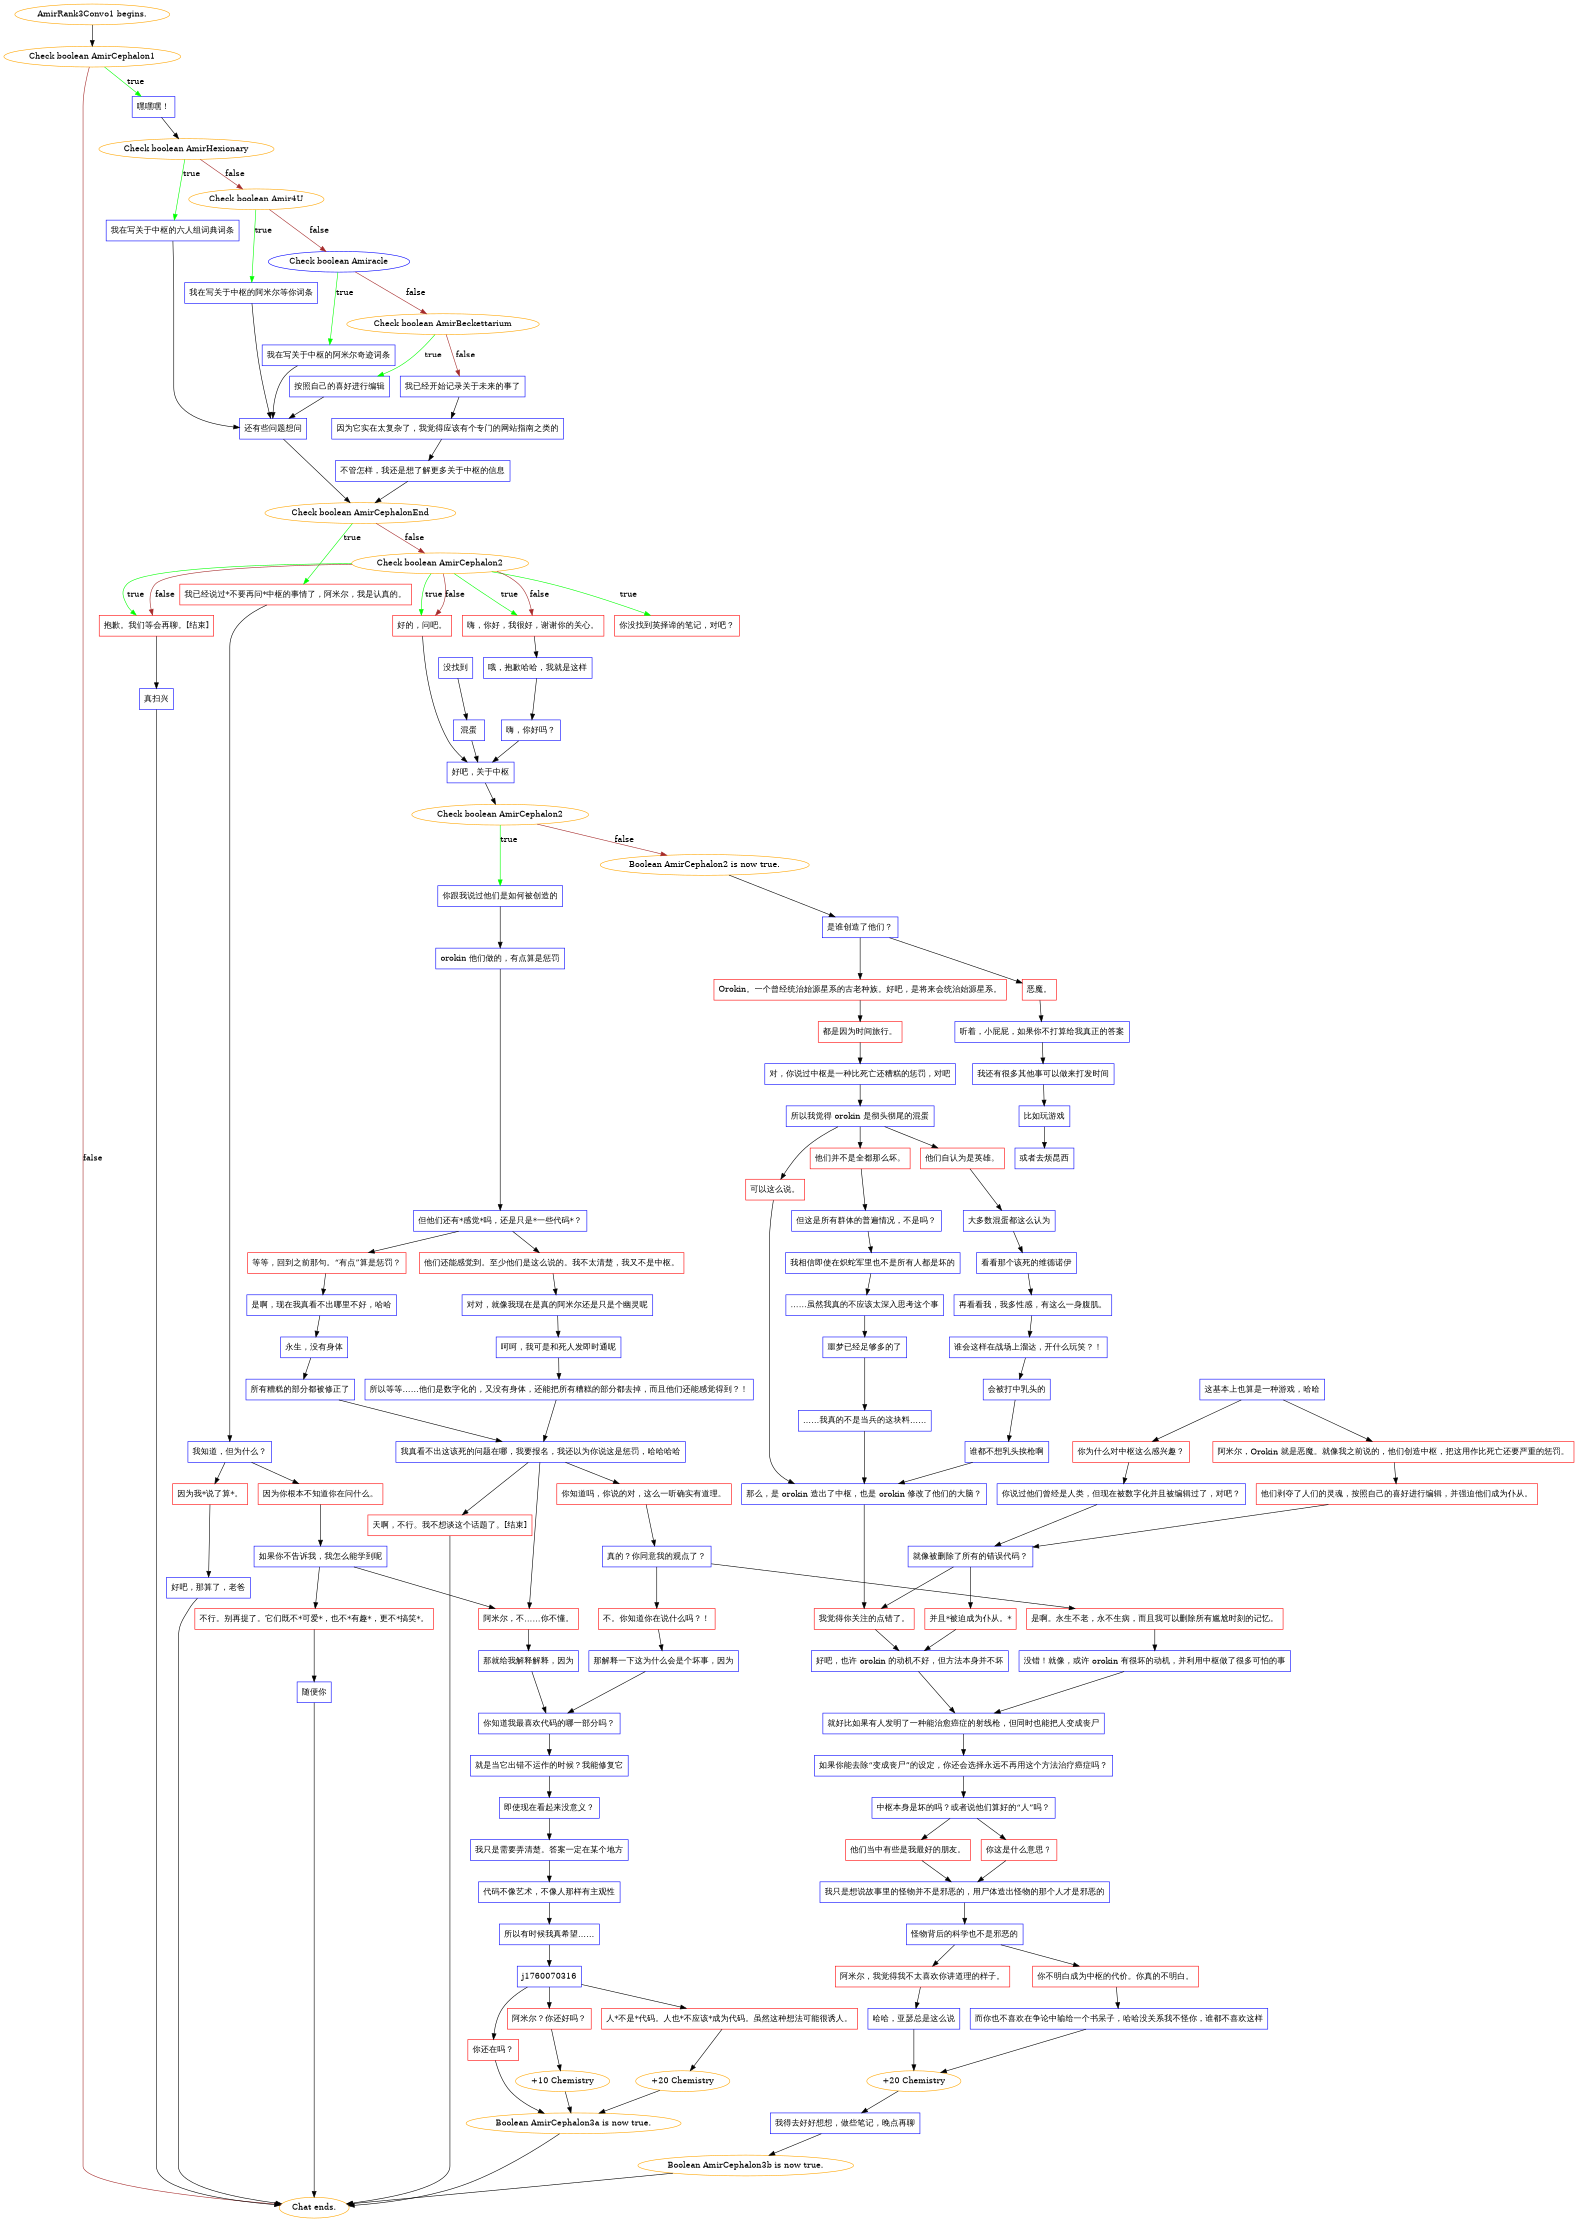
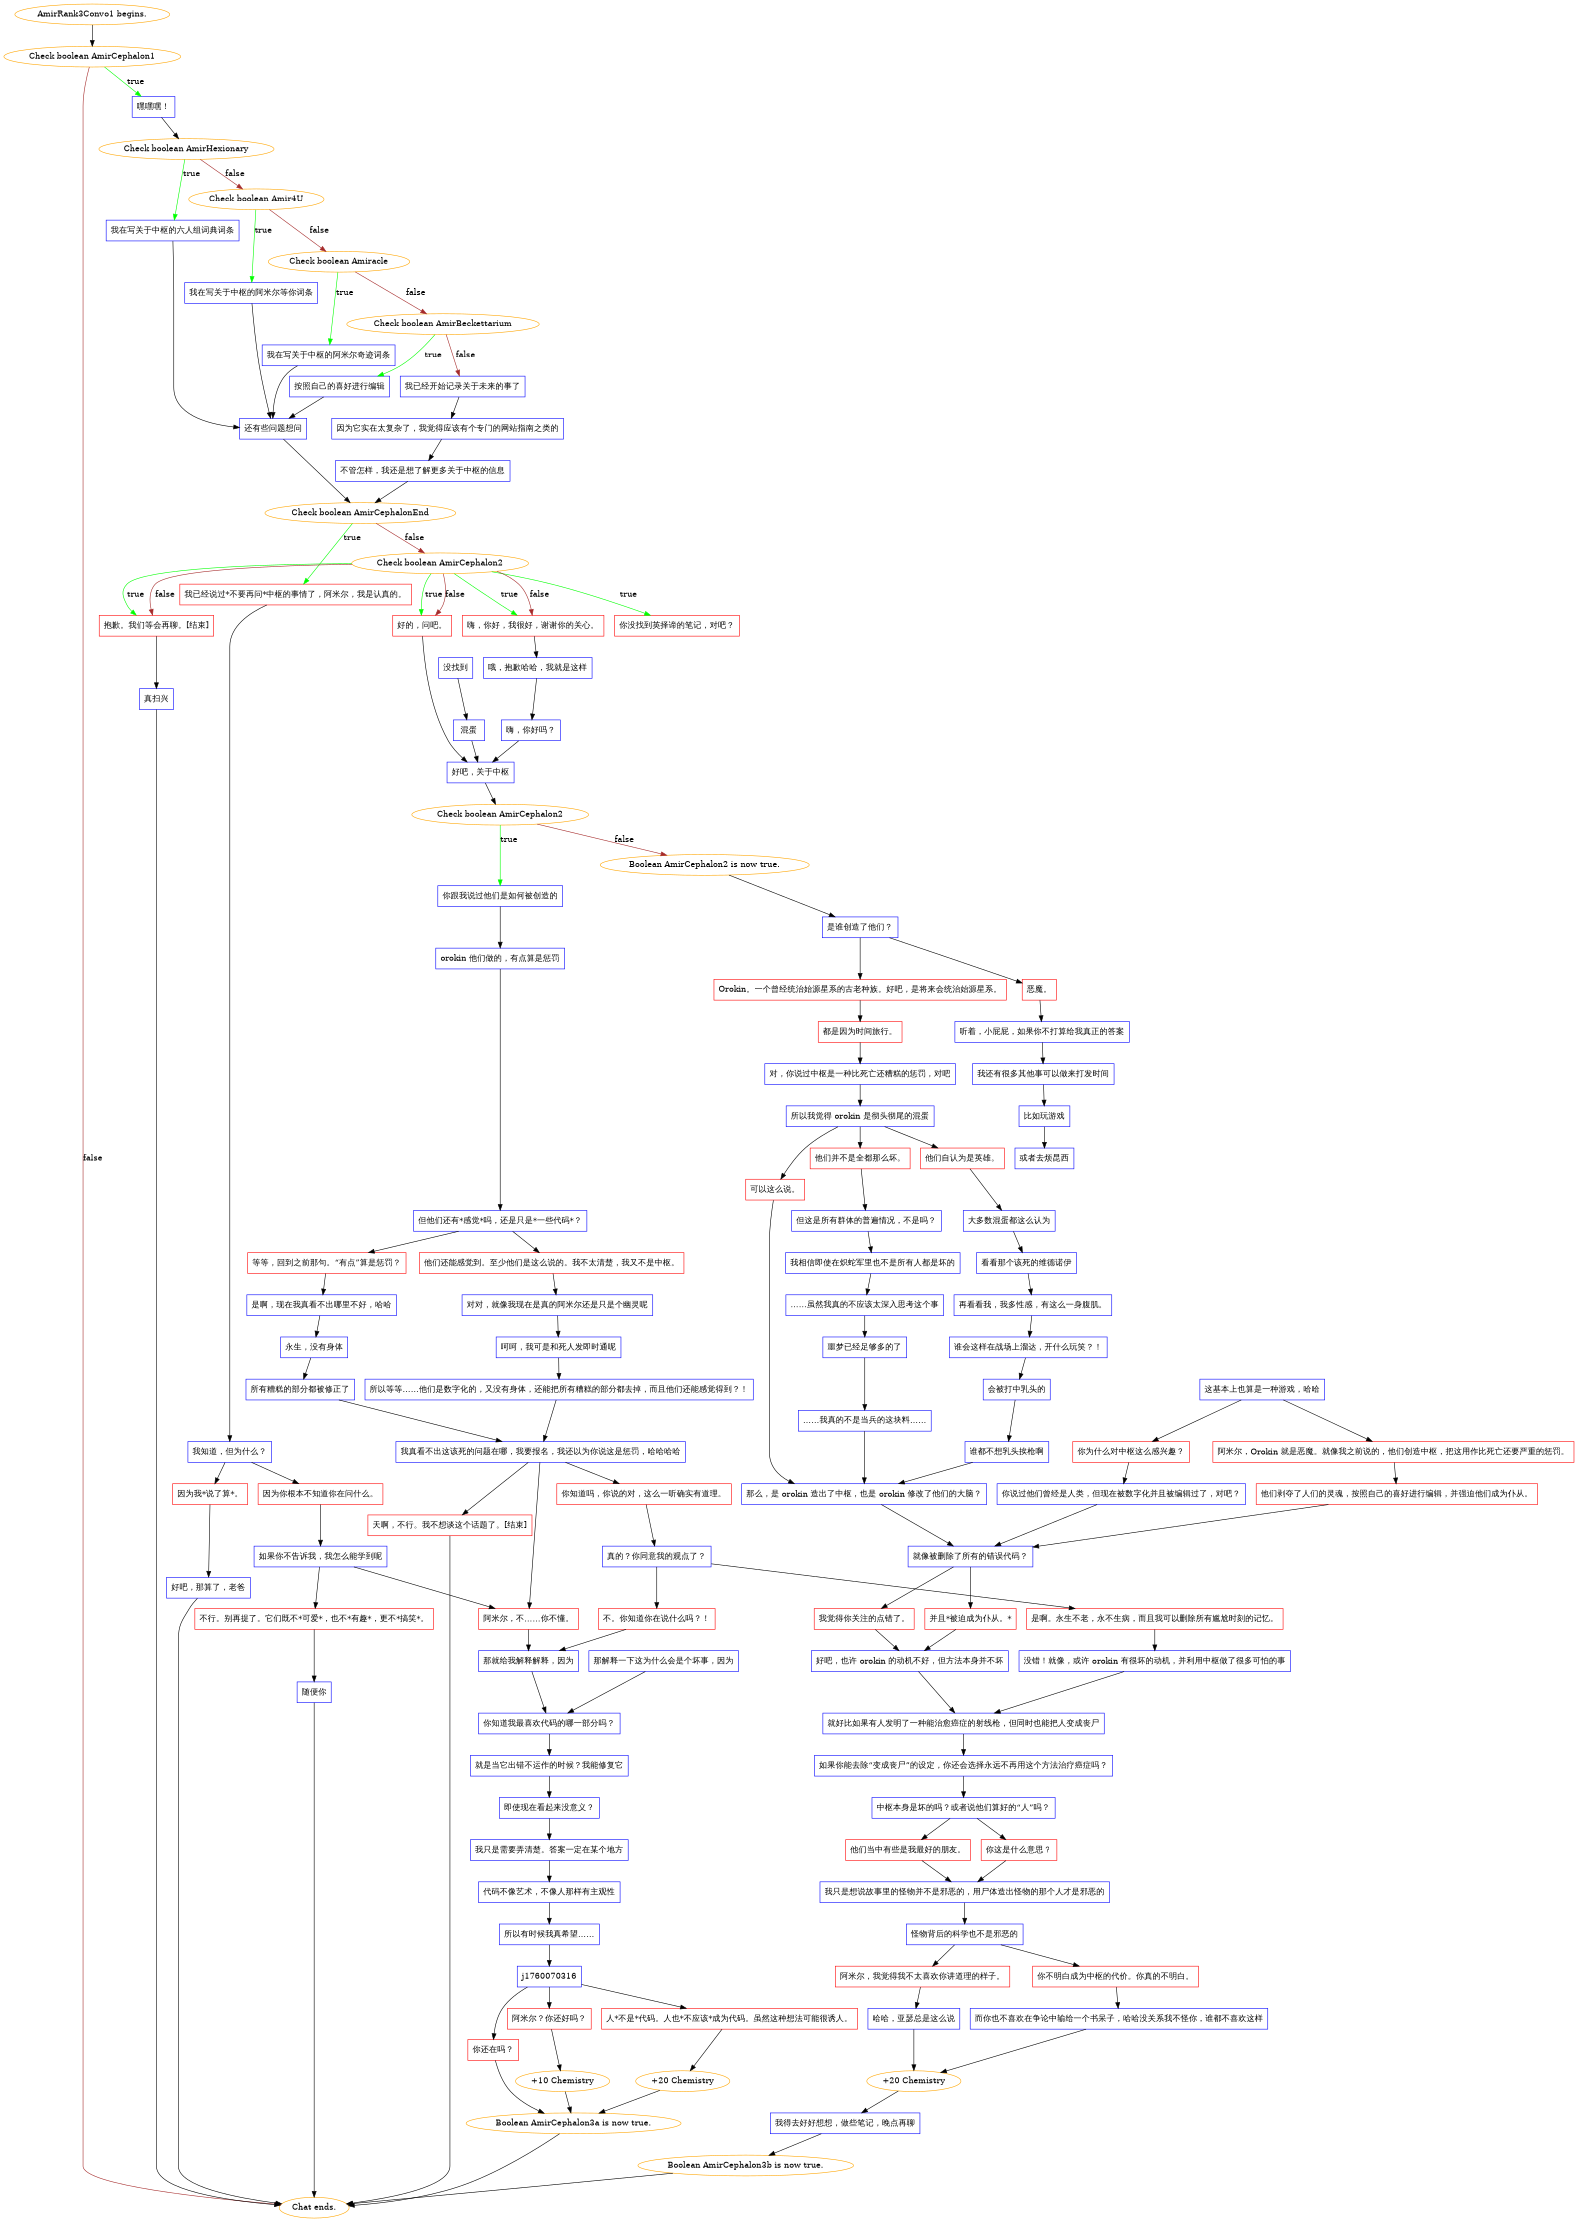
node "Check boolean Amiracle": color blue -> orange
edge "那么，是 orokin 造出了中枢，也是 orokin 修改了他们的大脑？" -> "我觉得你关注的点错了。": now "那么，是 orokin 造出了中枢，也是 orokin 修改了他们的大脑？" -> "就像被删除了所有的错误代码？"
edge "不。你知道你在说什么吗？！" -> "那解释一下这为什么会是个坏事，因为": now "不。你知道你在说什么吗？！" -> "那就给我解释解释，因为"
